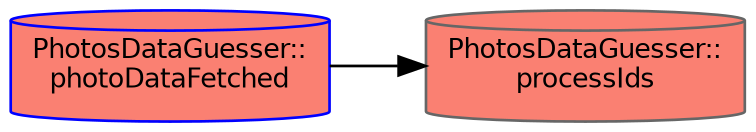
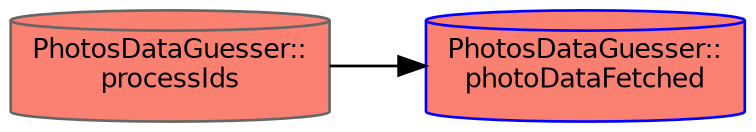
edge "PhotosDataGuesser:: photoDataFetched" -> "PhotosDataGuesser:: processIds": reversed
